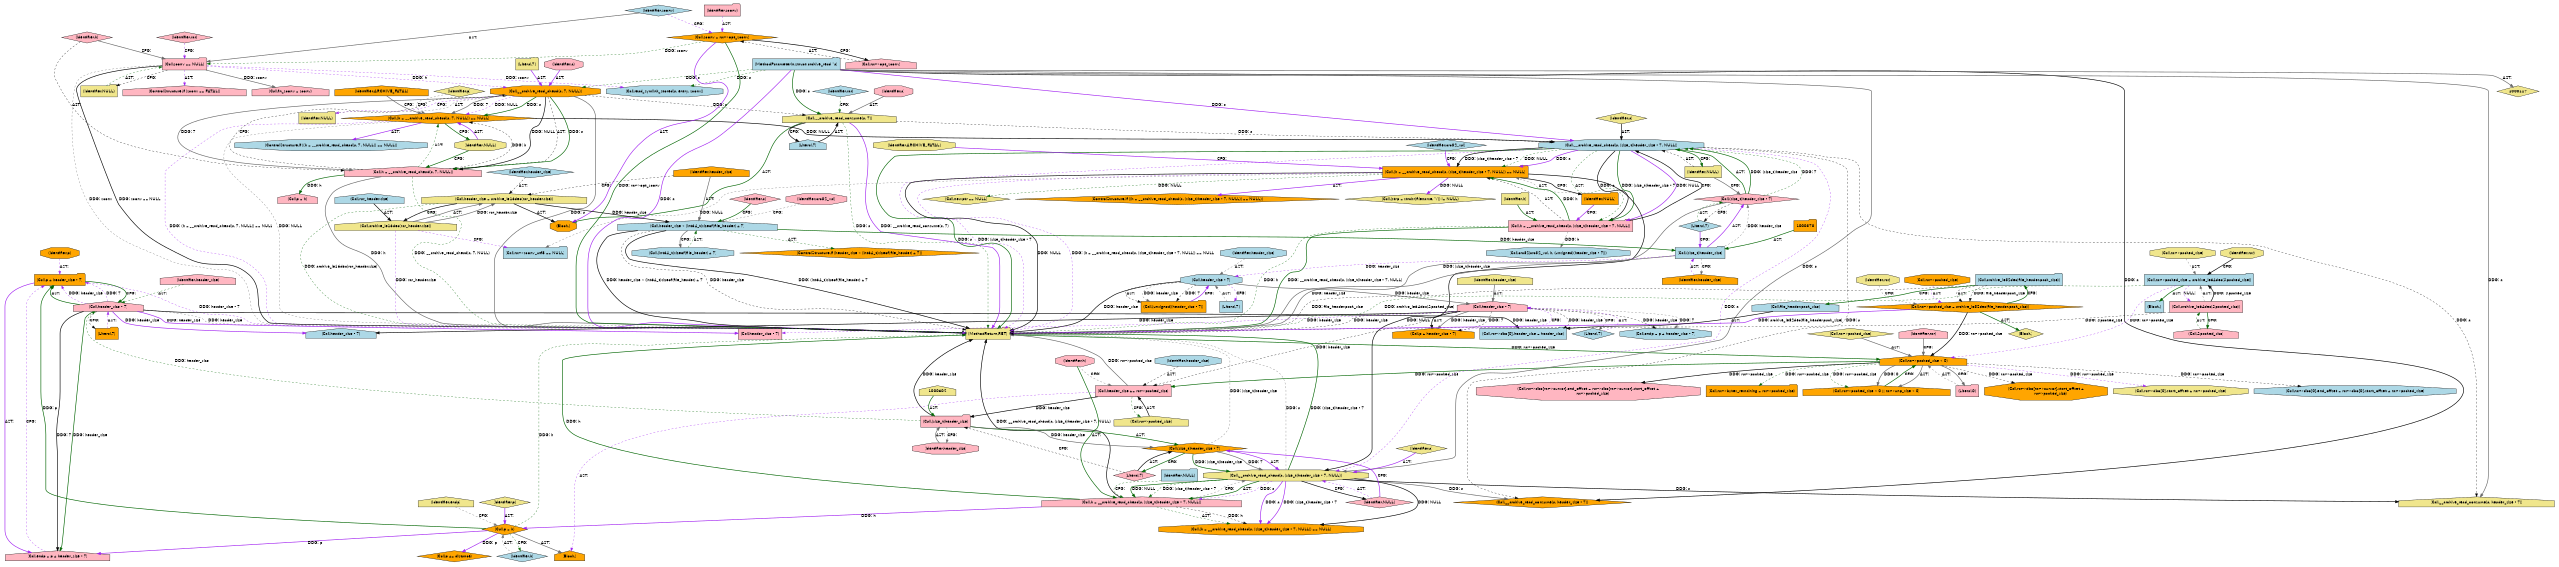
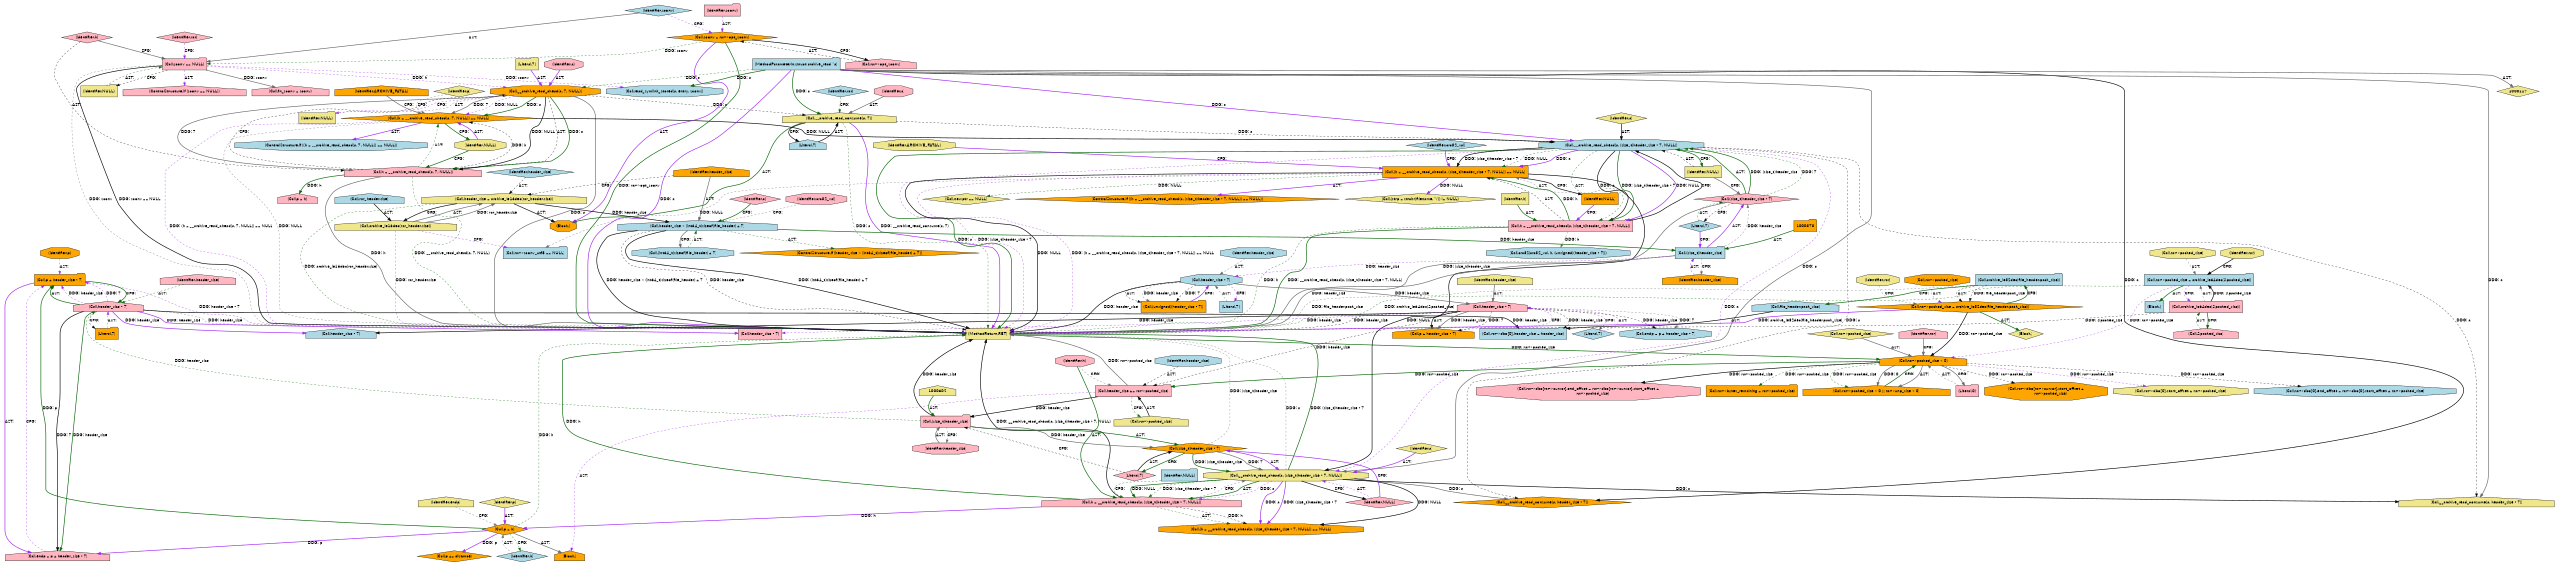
edge "(MethodParameterIn,struct archive_read *a)" -> "(Call,read_symlink_stored(a, entry, sconv))": style dashed -> bold
node "(ControlStructure,if (sconv == FATAL))": label "(ControlStructure,if (sconv == FATAL))" -> "(ControlStructure,if (sconv == NULL))"
edge "(Call,archive_le32dec(file_header.pack_size))" -> "(MethodReturn,RET)": color black -> gray40
edge "(Call,rar->packed_size = archive_le64dec(&packed_size))" -> "(Call,archive_le64dec(&packed_size))": label "NULL: " -> "CFG: "
